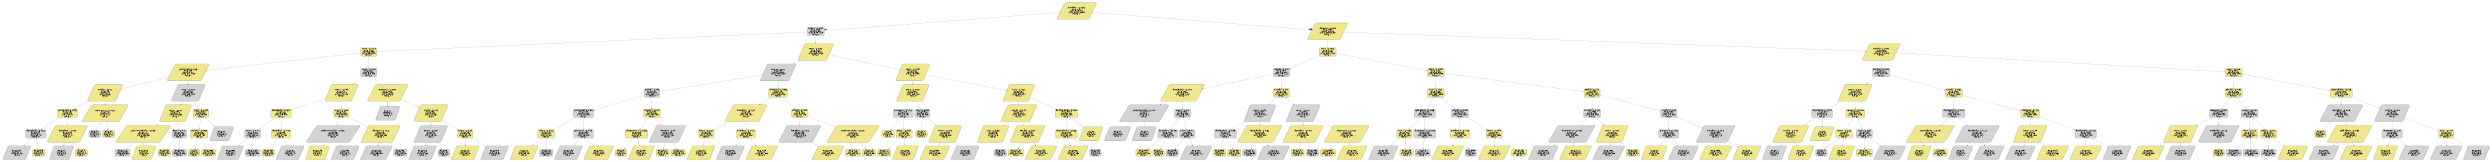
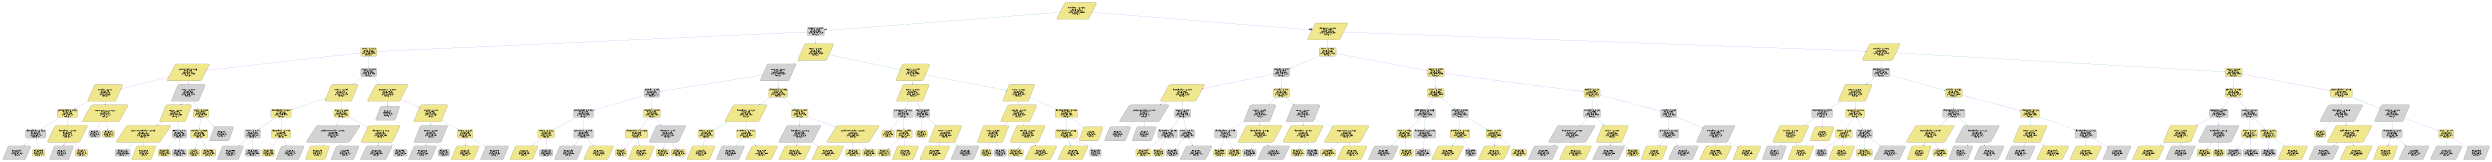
node "gini = 0.497 samples = 216 value = [179, 155] class = 0": added
node "gini = 0.0 samples = 2 value = [0, 3] class = 1": added
node "gini = 0.14 samples = 254 value = [31, 379] class = 1": added
